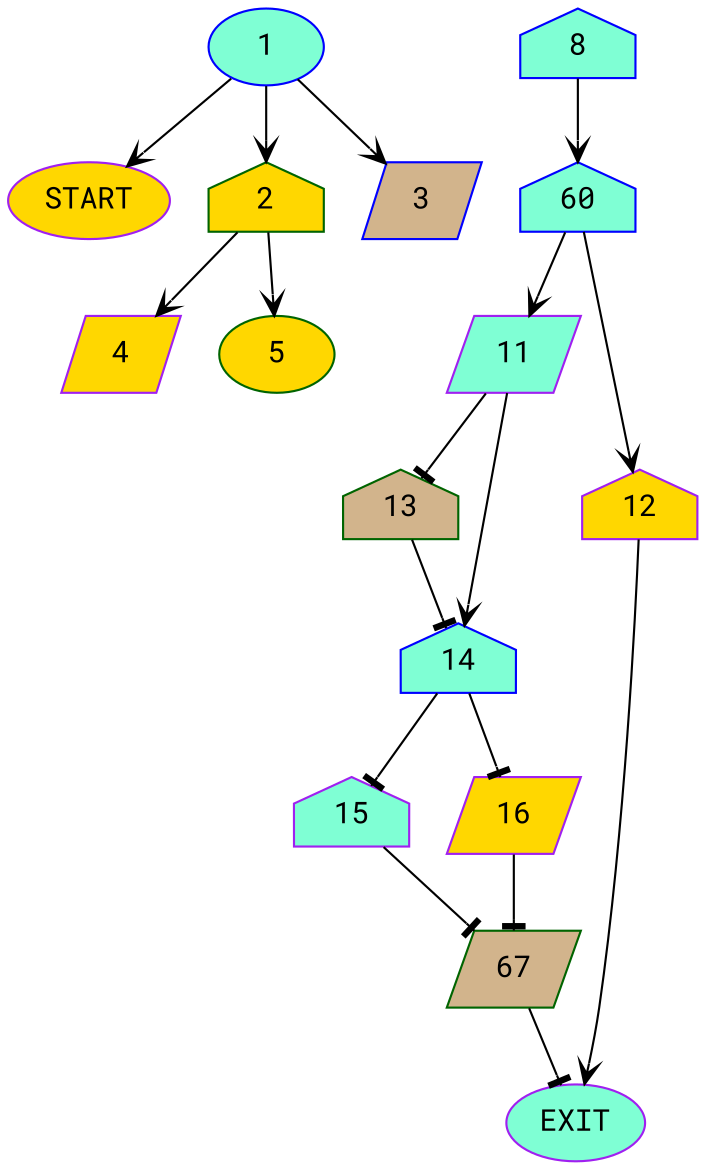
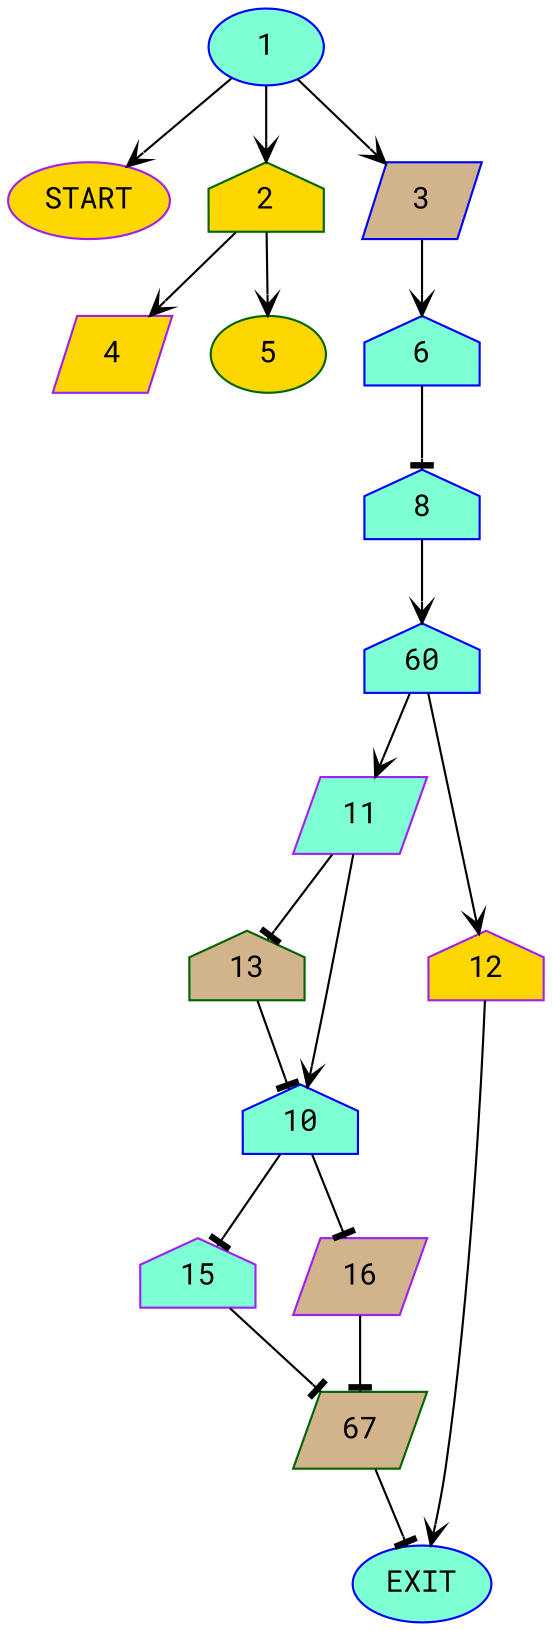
node "6": added
node "14": label "14" -> "10"
node "16": fillcolor gold -> tan
node "EXIT": color purple -> blue
